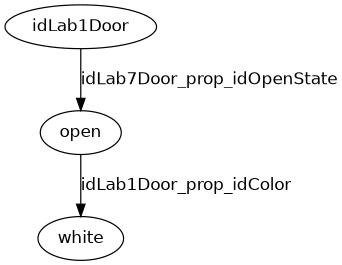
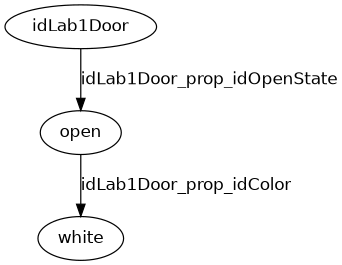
edge "idLab1Door" -> "open": label "idLab7Door_prop_idOpenState" -> "idLab1Door_prop_idOpenState"
